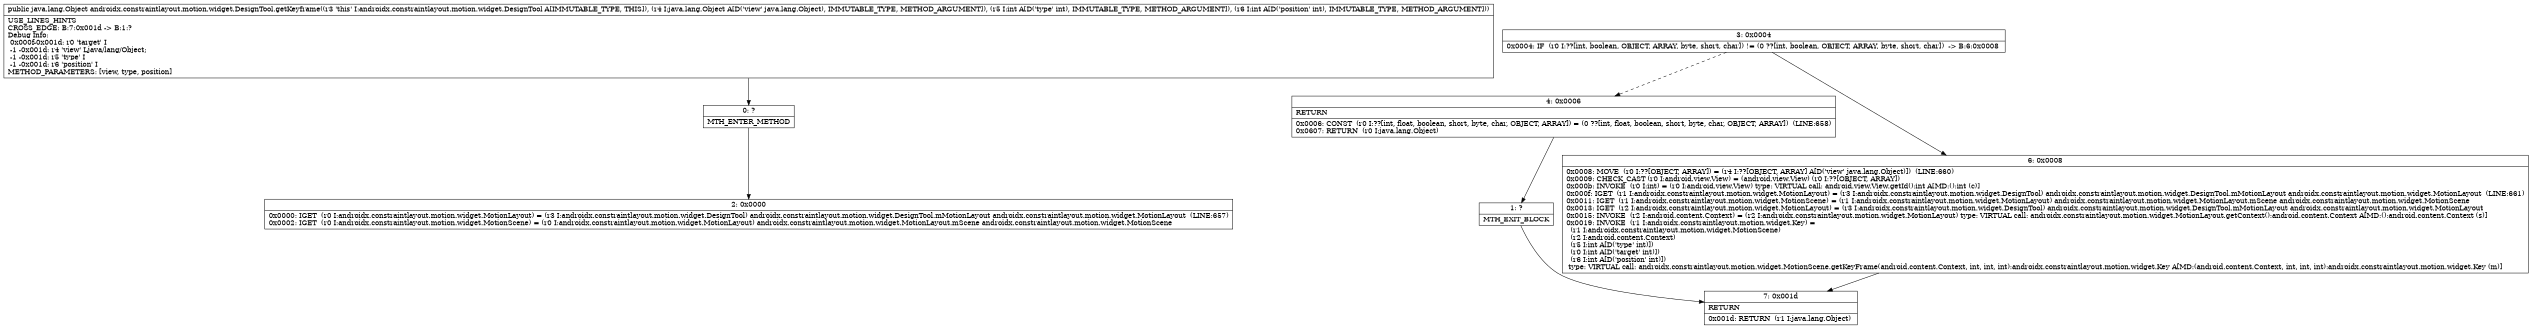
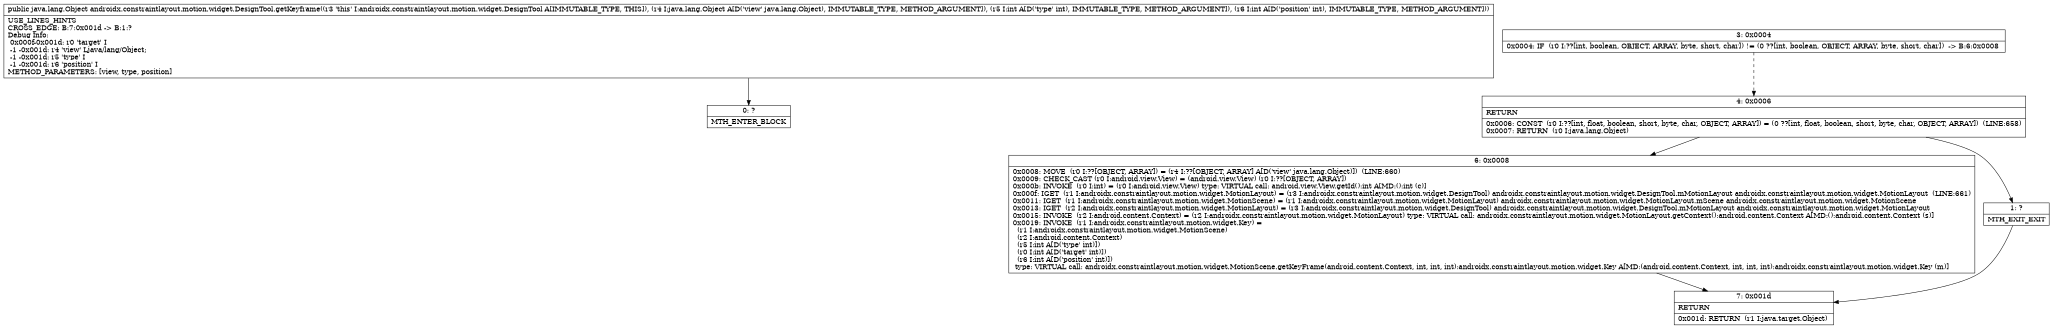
edge "3: 0x0004" -> "6: 0x0008": now "4: 0x0006" -> "6: 0x0008"
node "0: ?": text "MTH_ENTER_METHOD" -> "MTH_ENTER_BLOCK"
node "4: 0x0006": text "0x0607: RETURN  (r0 I:java.lang.Object)" -> "0x0007: RETURN  (r0 I:java.lang.Object)"
node "2: 0x0000": removed
node "1: ?": text "MTH_EXIT_BLOCK" -> "MTH_EXIT_EXIT"
node "7: 0x001d": text "0x001d: RETURN  (r1 I:java.lang.Object)" -> "0x001d: RETURN  (r1 I:java.target.Object)"
